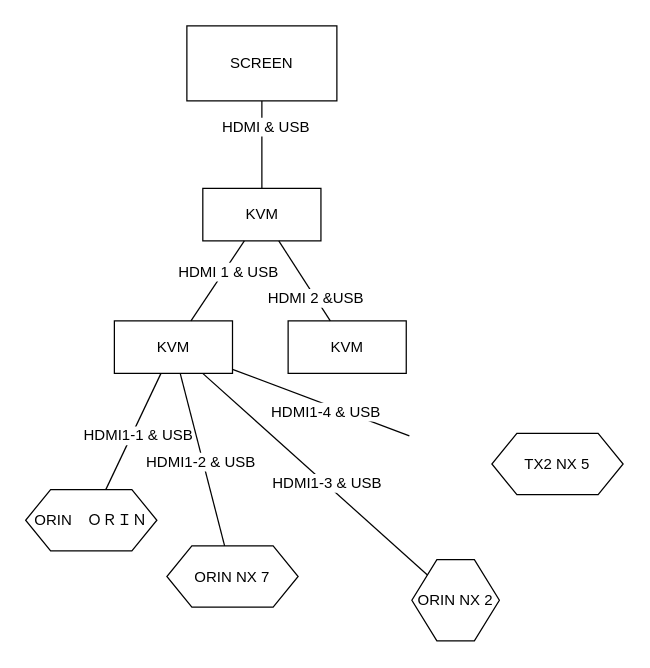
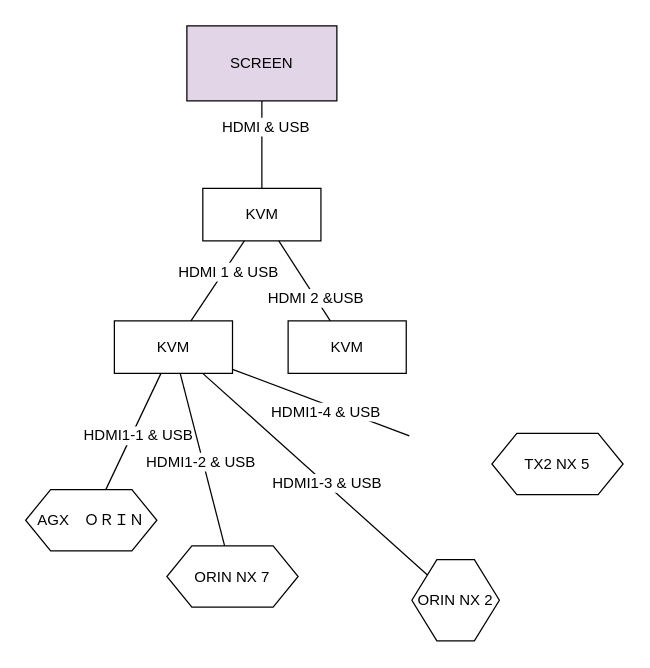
node "SCREEN": fillcolor #ffffff -> #e1d5e7
node "ORIN ＯＲＩＮ": label "ORIN ＯＲＩＮ" -> "AGX ＯＲＩＮ"
